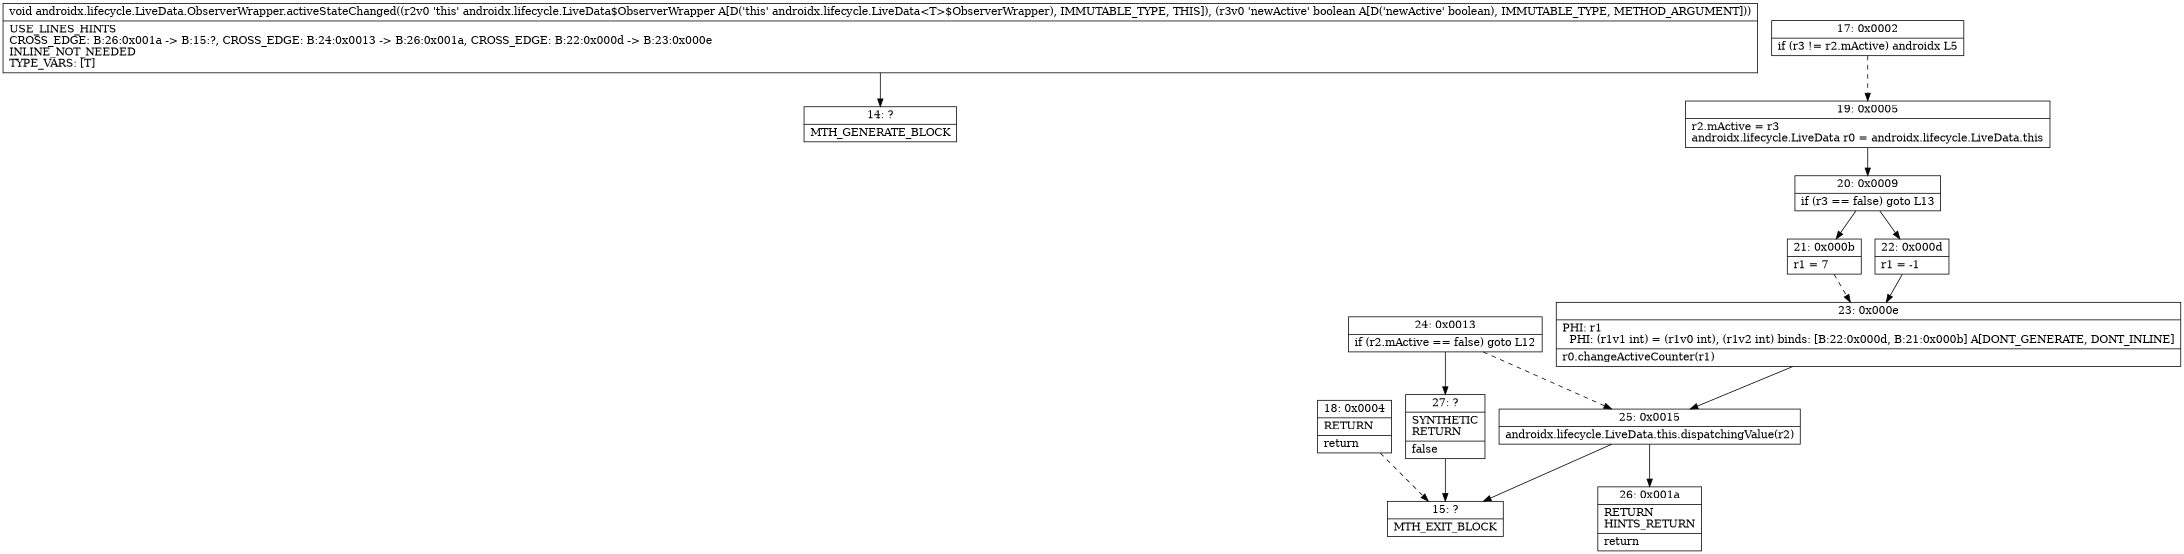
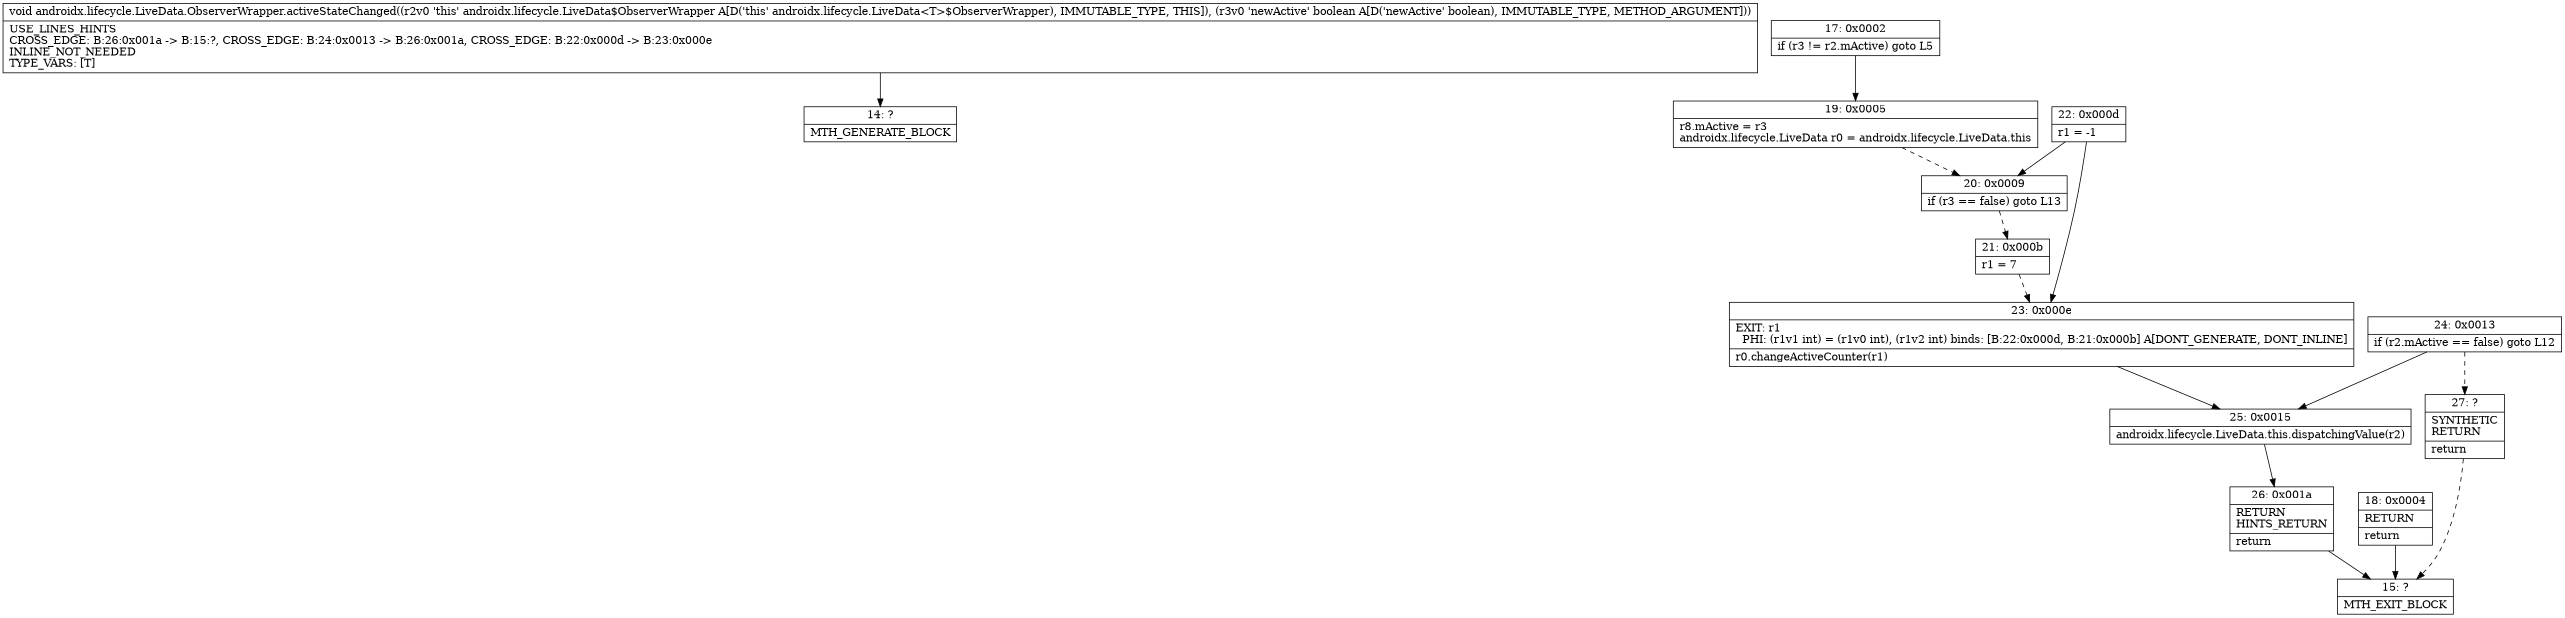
node "17: 0x0002": text "if (r3 != r2.mActive) androidx L5" -> "if (r3 != r2.mActive) goto L5"
edge "17: 0x0002" -> "19: 0x0005": style dashed -> solid
node "19: 0x0005": text "r2.mActive = r3" -> "r8.mActive = r3"
edge "19: 0x0005" -> "20: 0x0009": style solid -> dashed
edge "20: 0x0009" -> "21: 0x000b": style solid -> dashed
edge "20: 0x0009" -> "22: 0x000d": reversed
node "23: 0x000e": text "PHI: r1" -> "EXIT: r1"
edge "24: 0x0013" -> "27: ?": style solid -> dashed
edge "24: 0x0013" -> "25: 0x0015": style dashed -> solid
node "27: ?": text "false" -> "return"
edge "25: 0x0015" -> "15: ?": now "26: 0x001a" -> "15: ?"
edge "18: 0x0004" -> "15: ?": style dashed -> solid
edge "27: ?" -> "15: ?": style solid -> dashed
